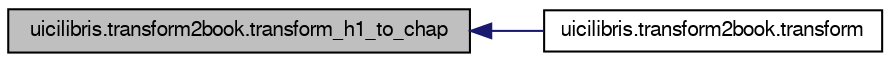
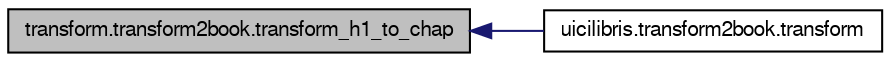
node "uicilibris.transform2book.transform_h1_to_chap": label "uicilibris.transform2book.transform_h1_to_chap" -> "transform.transform2book.transform_h1_to_chap"
